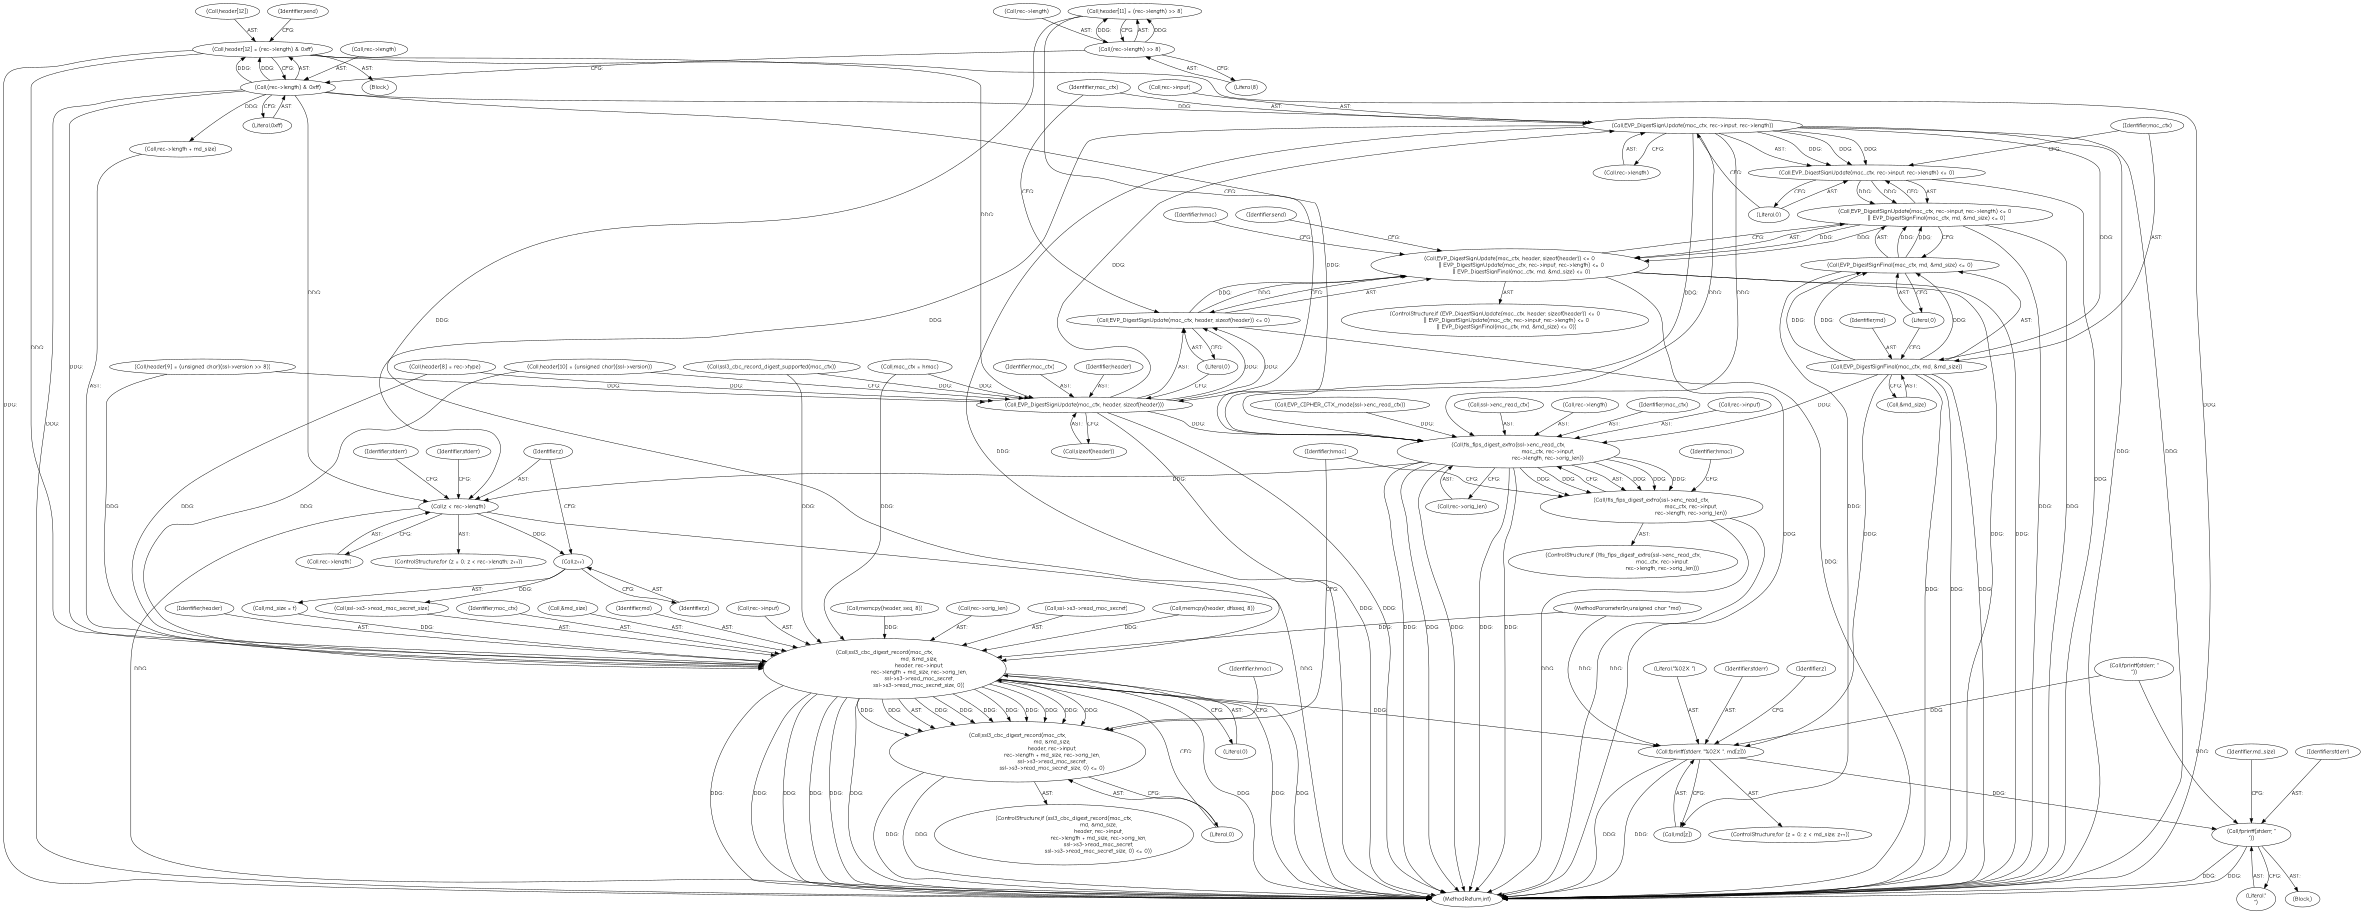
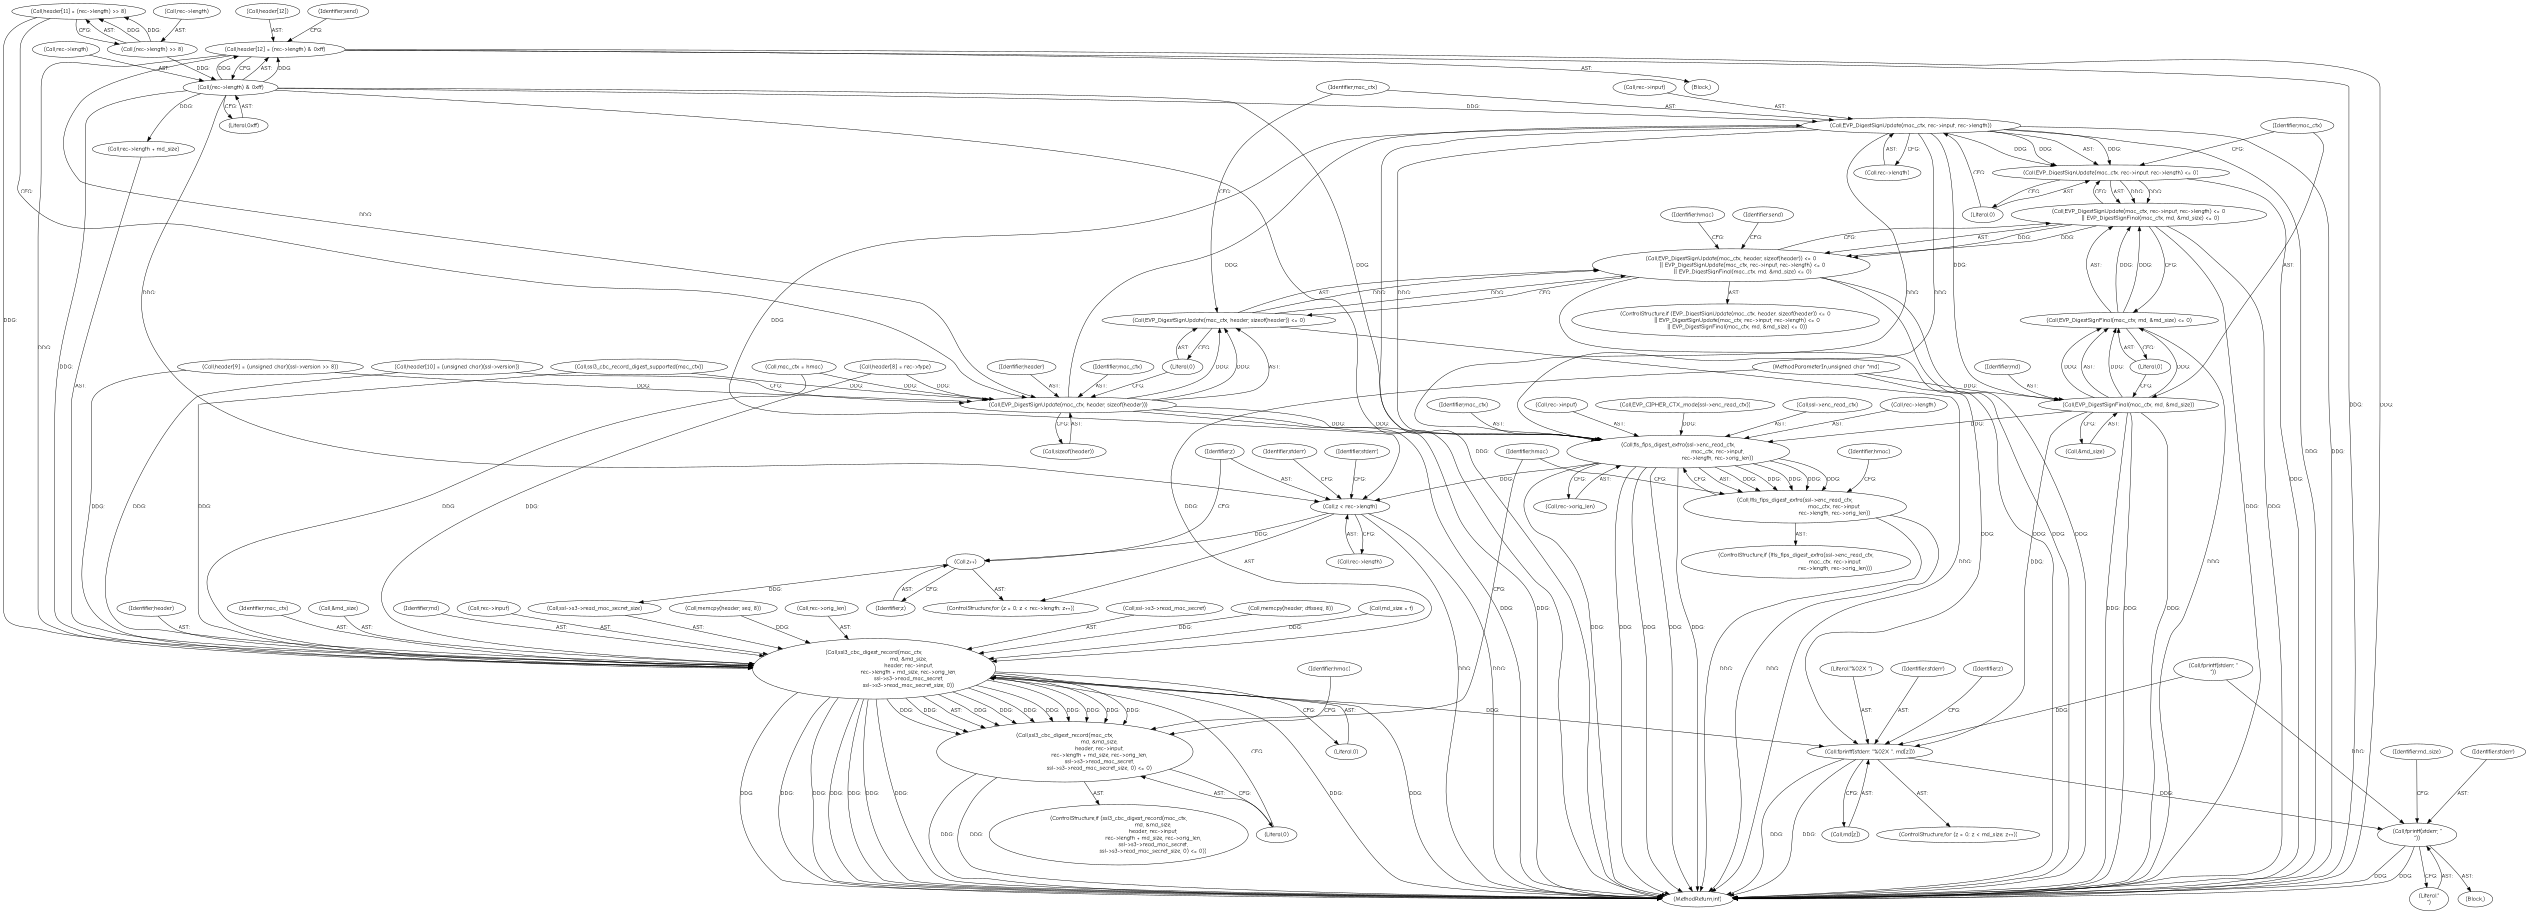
edge "(Call,(rec->length) >> 8)" -> "(Call,(rec->length) & 0xff)": label "CFG: " -> "DDG: "
node "(Literal,8)": removed
edge "(MethodParameterIn,unsigned char *md)" -> "(Call,EVP_DigestSignFinal(mac_ctx, md, &md_size))": added, label "DDG:"
edge "(Call,EVP_DigestSignFinal(mac_ctx, md, &md_size) <= 0)" -> "(Call,md[z])": now "(Call,EVP_DigestSignFinal(mac_ctx, md, &md_size) <= 0)" -> "(MethodReturn,int)"
edge "(Call,z++)" -> "(Call,md_size = t)": now "(Call,z++)" -> "(ControlStructure,for (z = 0; z < rec->length; z++))"
